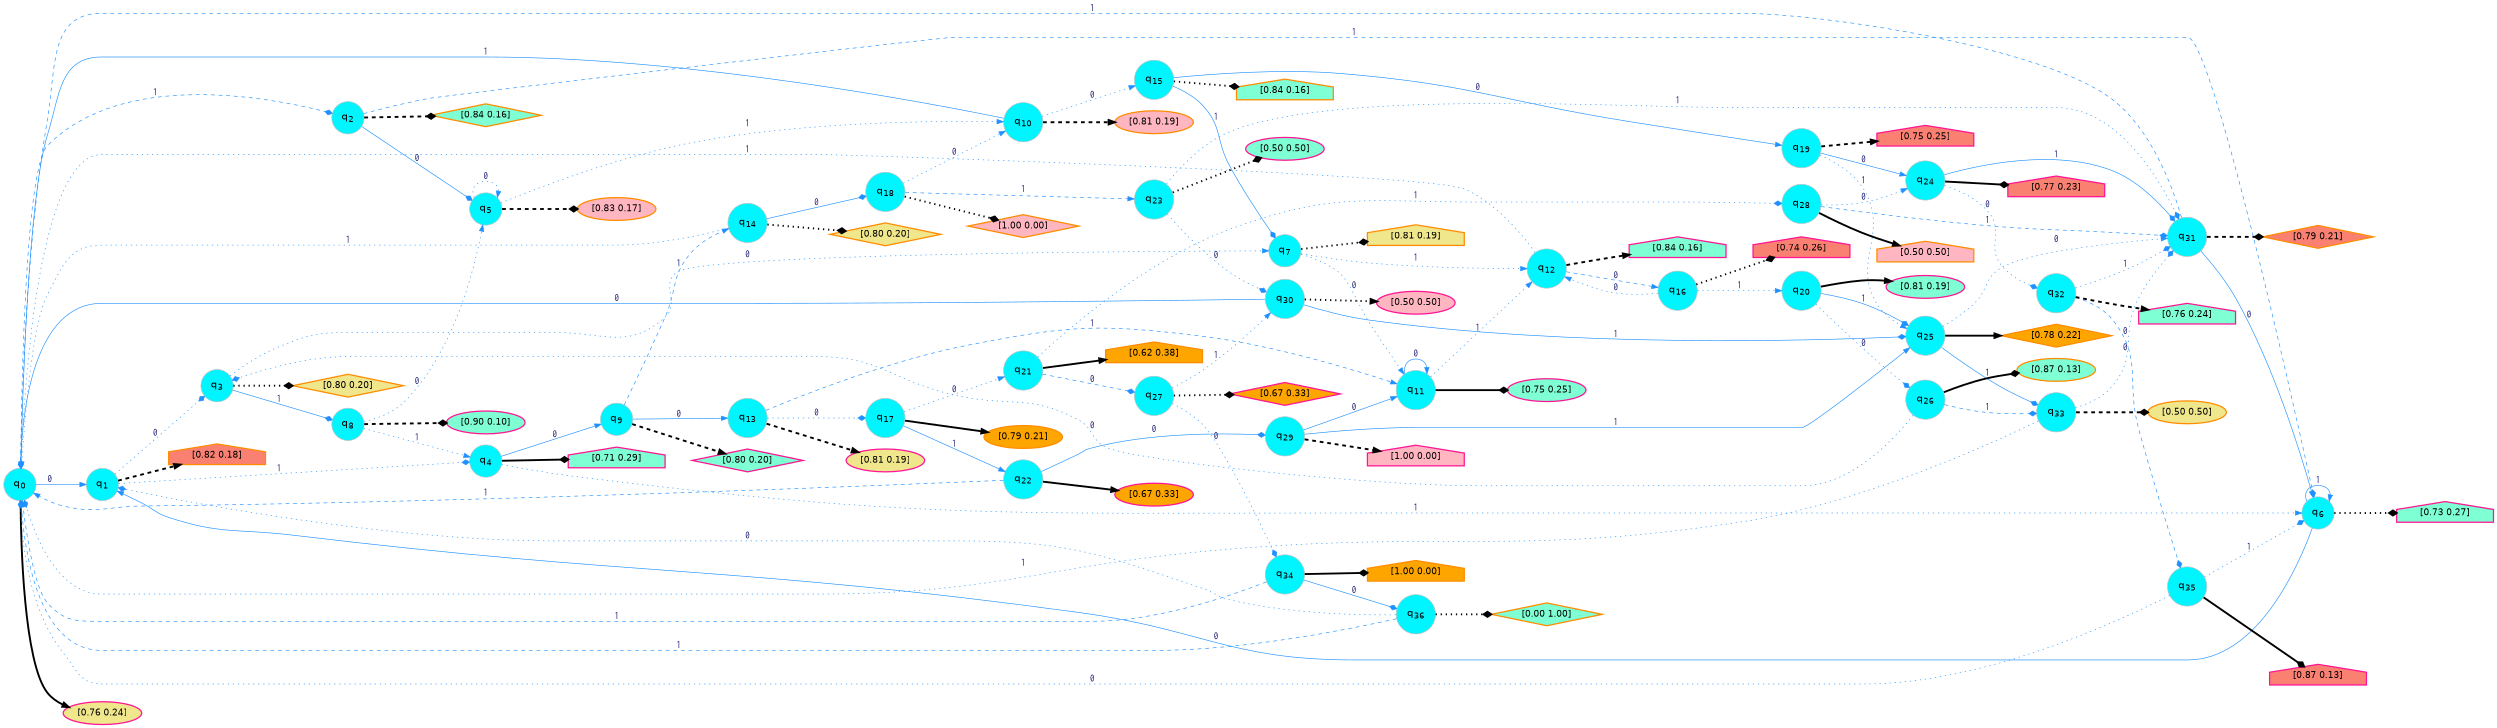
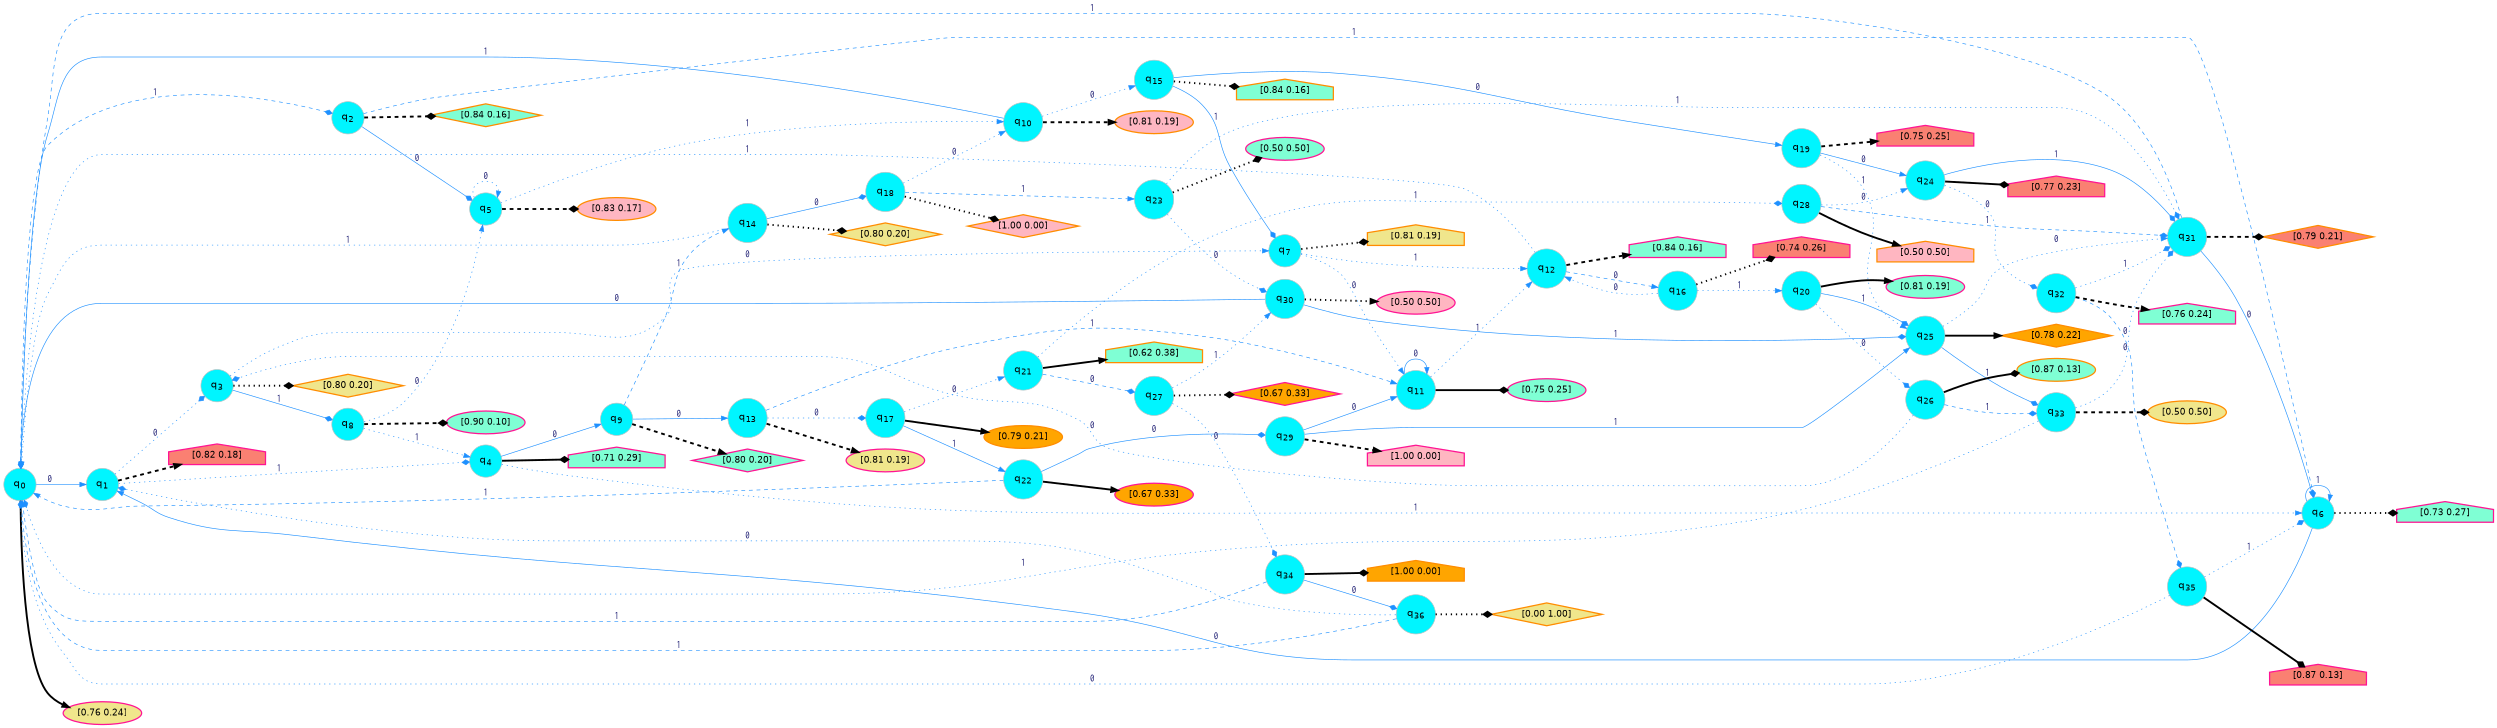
node "[0.62 0.38]": fillcolor orange -> aquamarine
node "[0.82 0.18]": color darkorange -> deeppink
node "[0.00 1.00]": fillcolor aquamarine -> khaki
